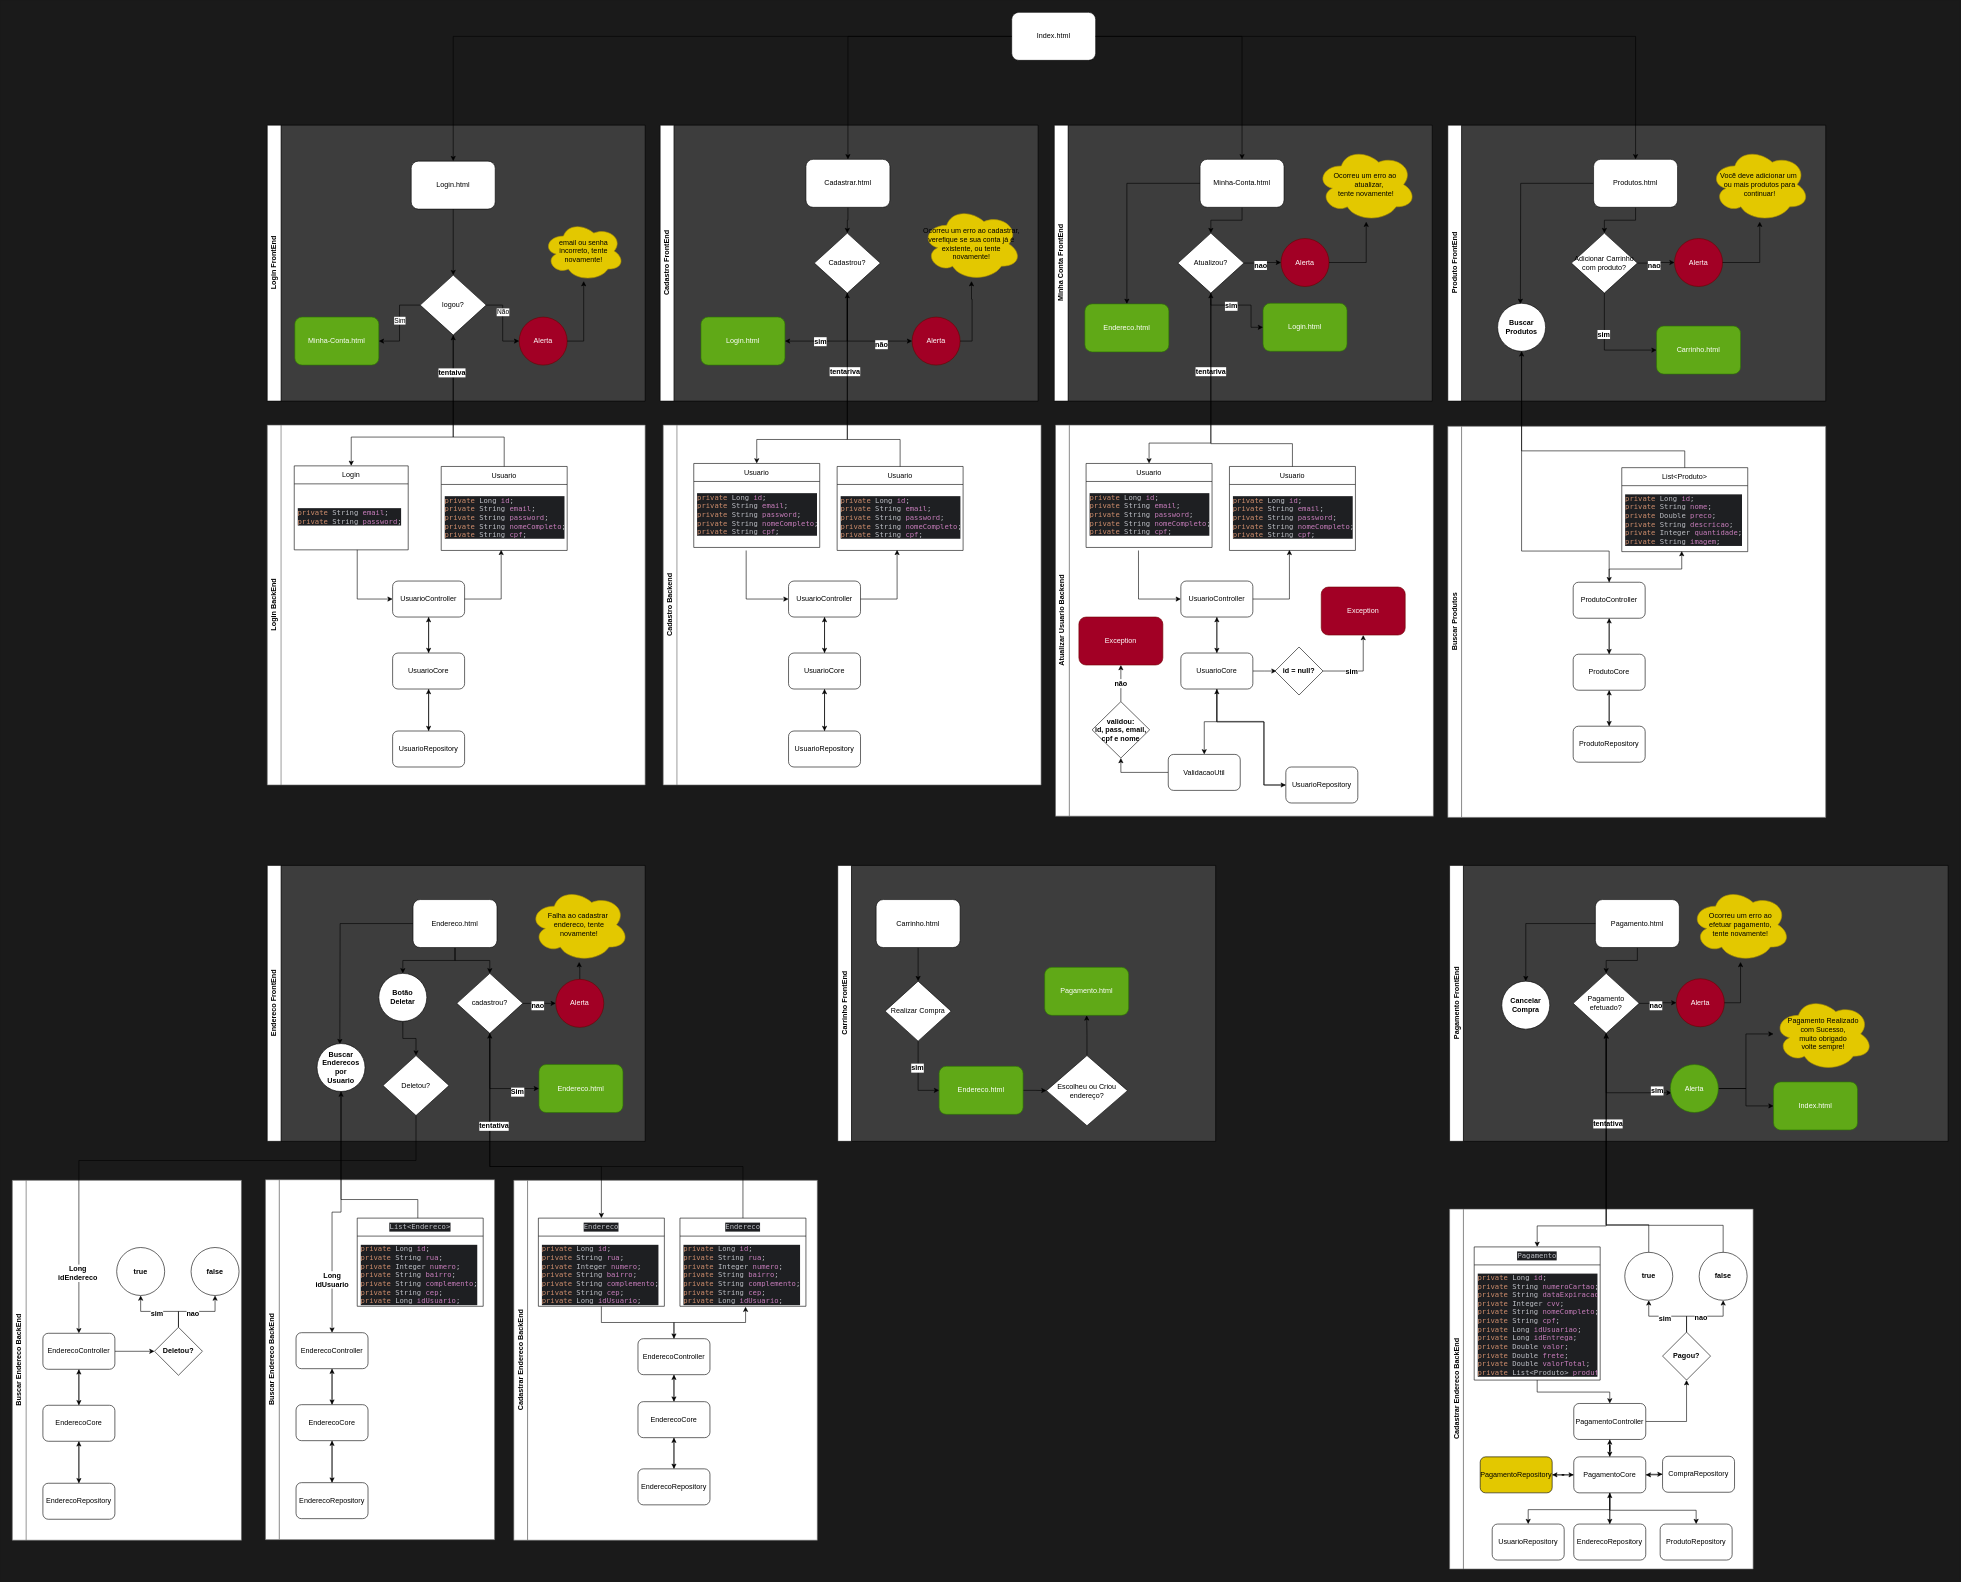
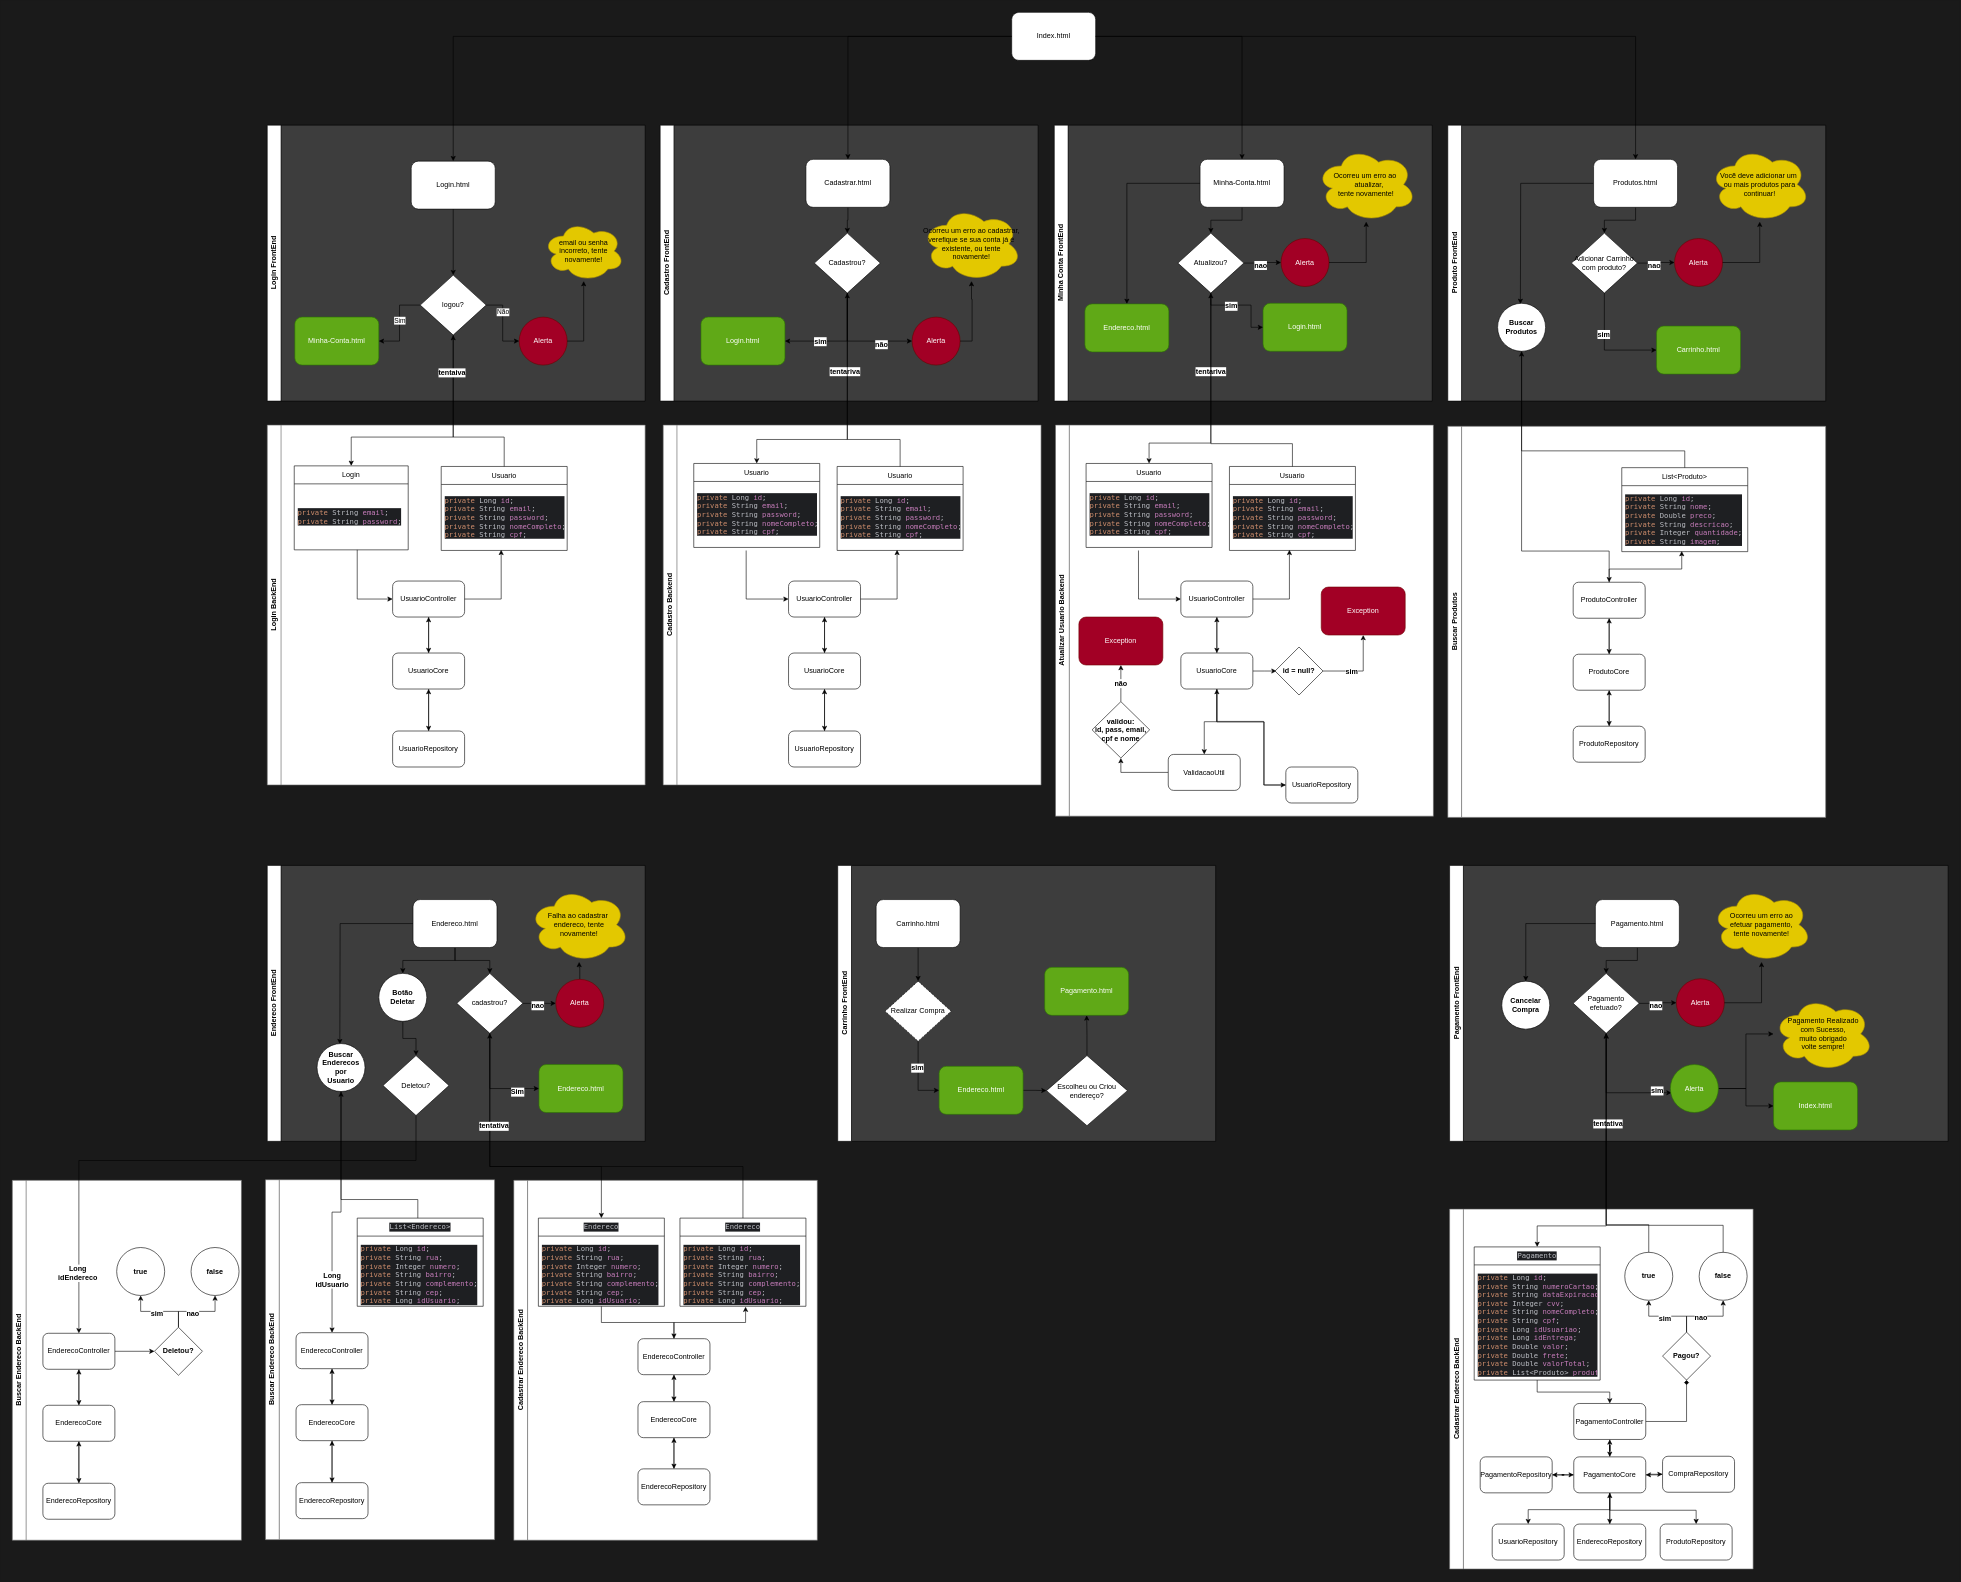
node "Ocorreu um erro ao efetuar pagamento, tente novamente!": moved (1741, 925) -> (1762, 925)
node "Realizar Compra": style solid -> dashed
edge "PagamentoController" -> "Pagou?": arrowhead classic -> diamond
node "PagamentoRepository": fillcolor #e3c800 -> #ffffff
